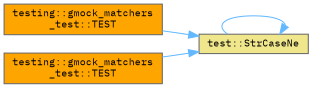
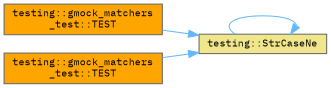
node "test::StrCaseNe": label "test::StrCaseNe" -> "testing::StrCaseNe"
